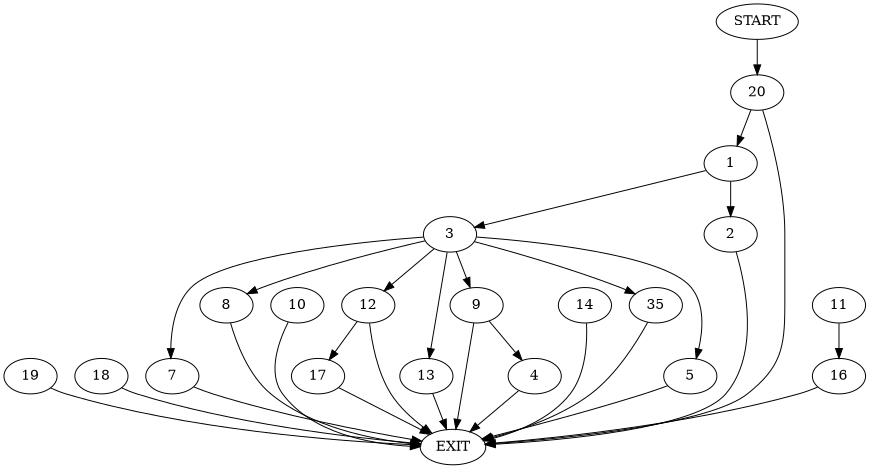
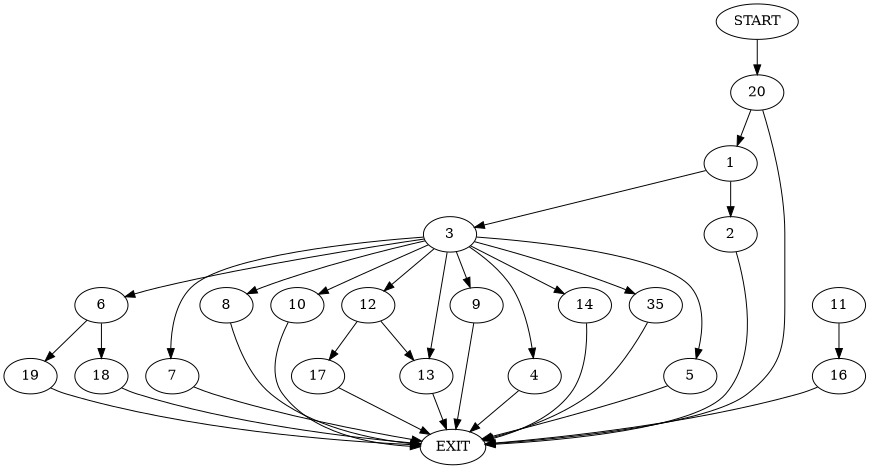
edge "3" -> "10": added
edge "3" -> "14": added
node "6": added
edge "9" -> "4": now "3" -> "4"
edge "12" -> "EXIT": now "12" -> "13"
